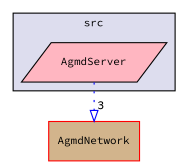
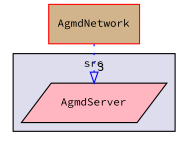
edge "AgmdServer" -> "AgmdNetwork": reversed
